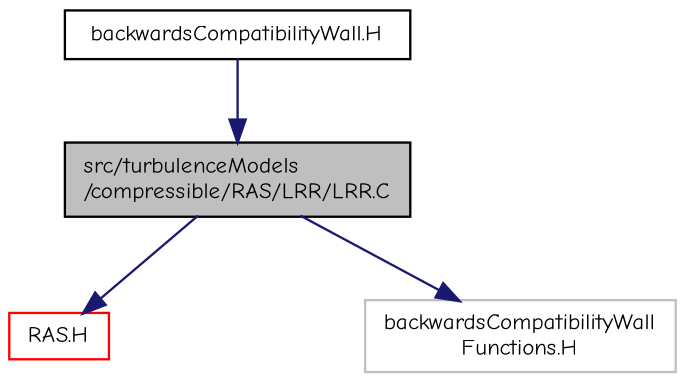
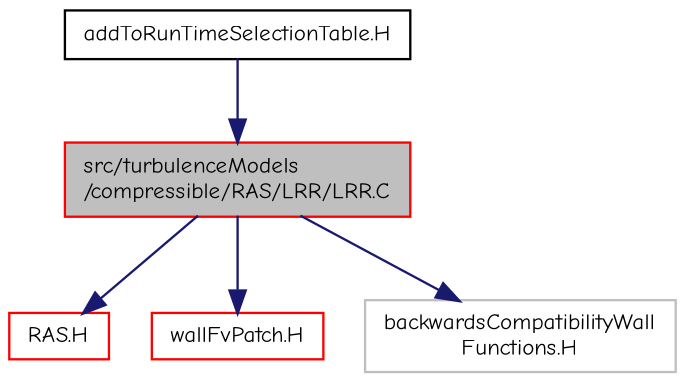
node "backwardsCompatibilityWall.H": label "backwardsCompatibilityWall.H" -> "addToRunTimeSelectionTable.H"
node "src/turbulenceModels /compressible/RAS/LRR/LRR.C": color black -> red
node "wallFvPatch.H": added
